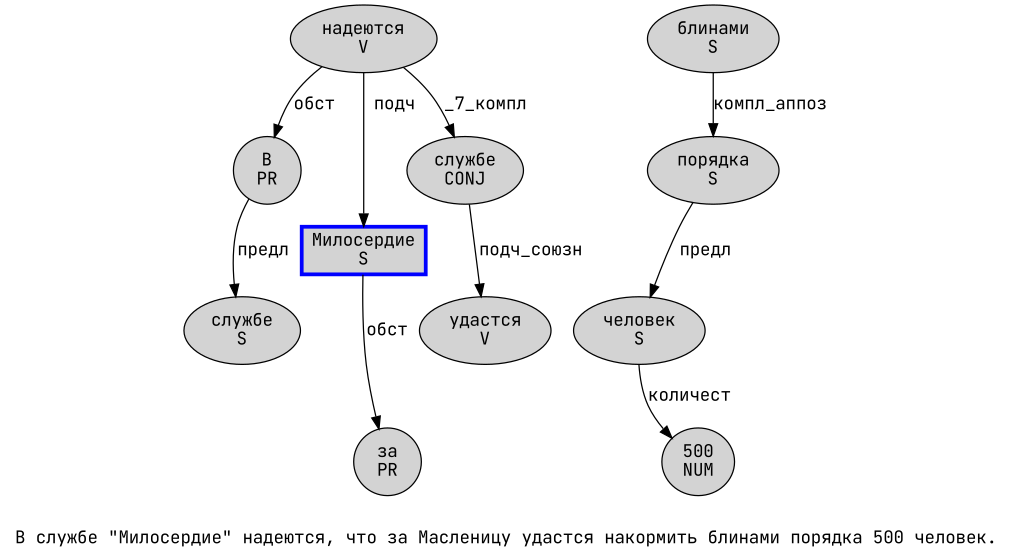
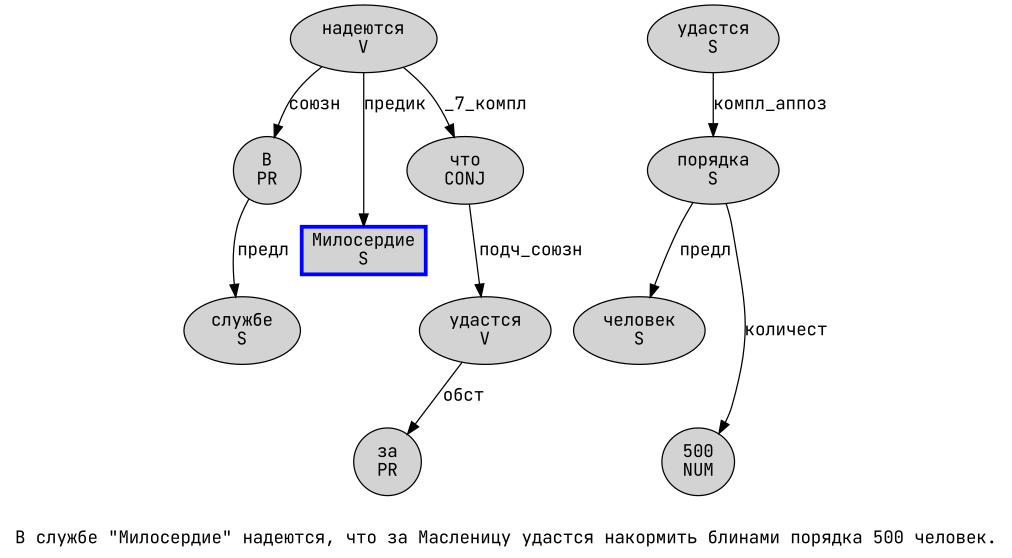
node "блинами S": label "блинами S" -> "удастся S"
edge "надеются V" -> "В PR": label "обст" -> "союзн"
edge "надеются V" -> "Милосердие S": label "подч" -> "предик"
node "службе CONJ": label "службе CONJ" -> "что CONJ"
edge "Милосердие S" -> "за PR": now "удастся V" -> "за PR"
edge "человек S" -> "500 NUM": now "порядка S" -> "500 NUM"
